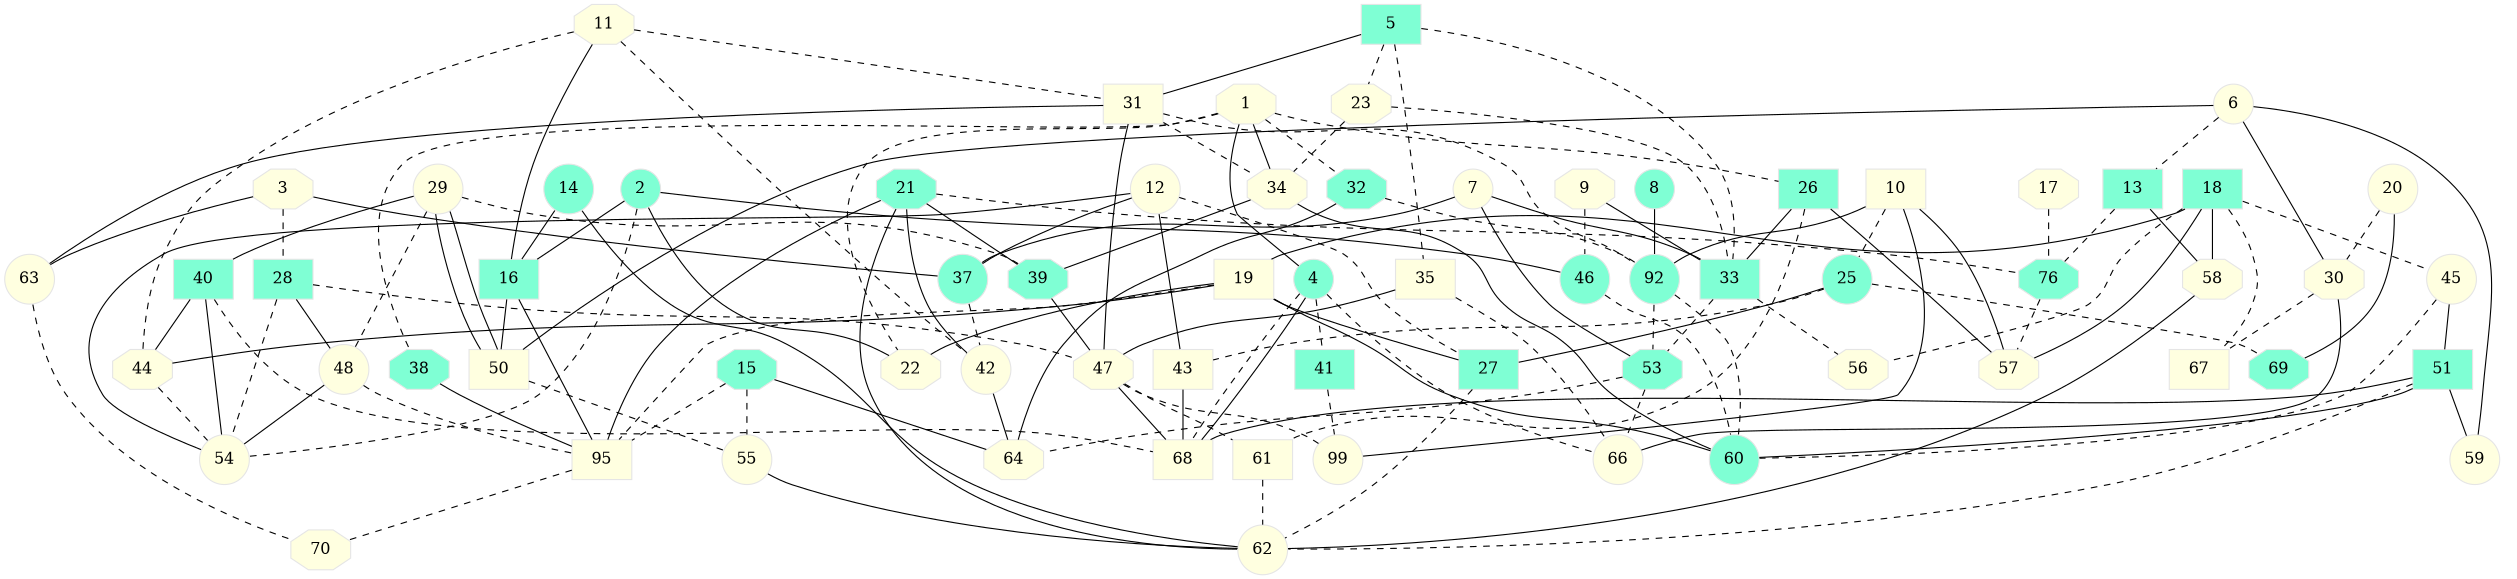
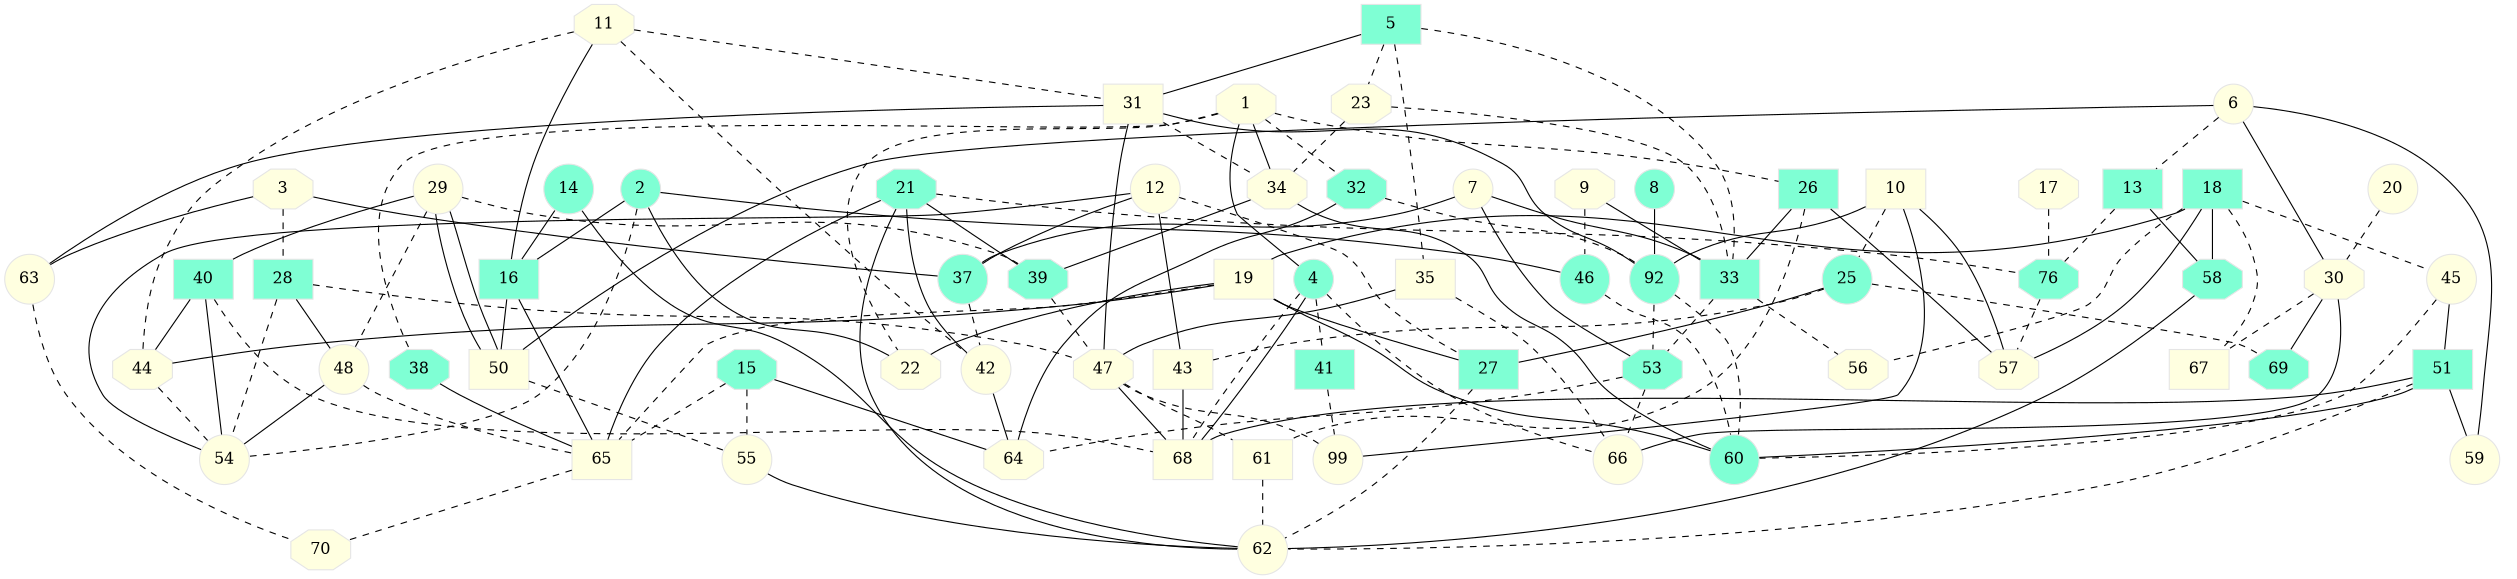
edge "31" -- "92": style dashed -> solid
node "58": fillcolor lightyellow -> aquamarine
edge "20" -- "69": now "30" -- "69"
edge "39" -- "47": style solid -> dashed
node "95": label "95" -> "65"
